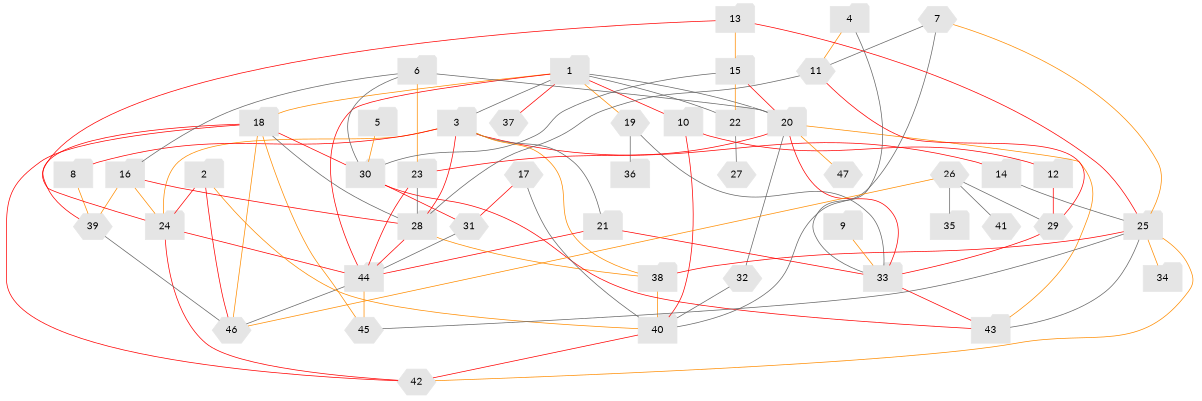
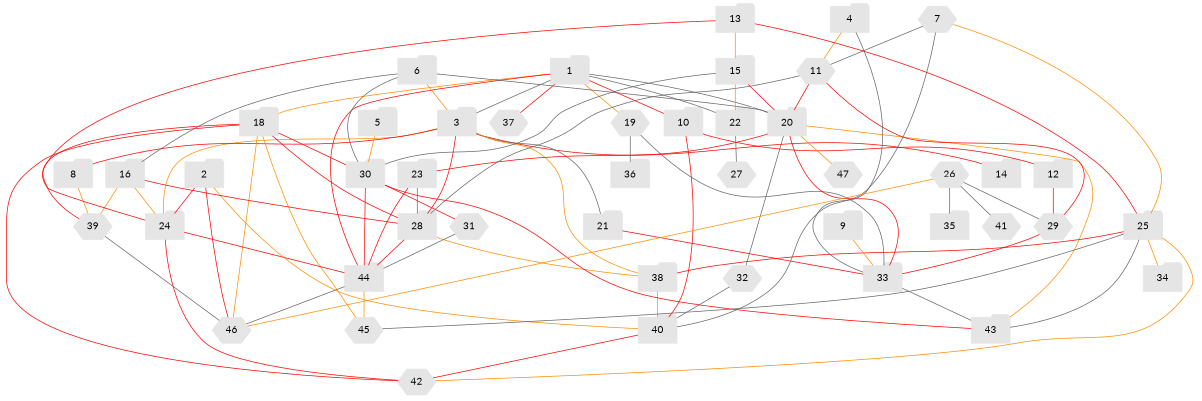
edge "11" -- "20": added
edge "6" -- "23": now "6" -- "3"
node "17": removed
edge "18" -- "28": color gray40 -> red
edge "14" -- "25": removed
edge "21" -- "44": now "30" -- "44"
edge "33" -- "43": color red -> gray40
